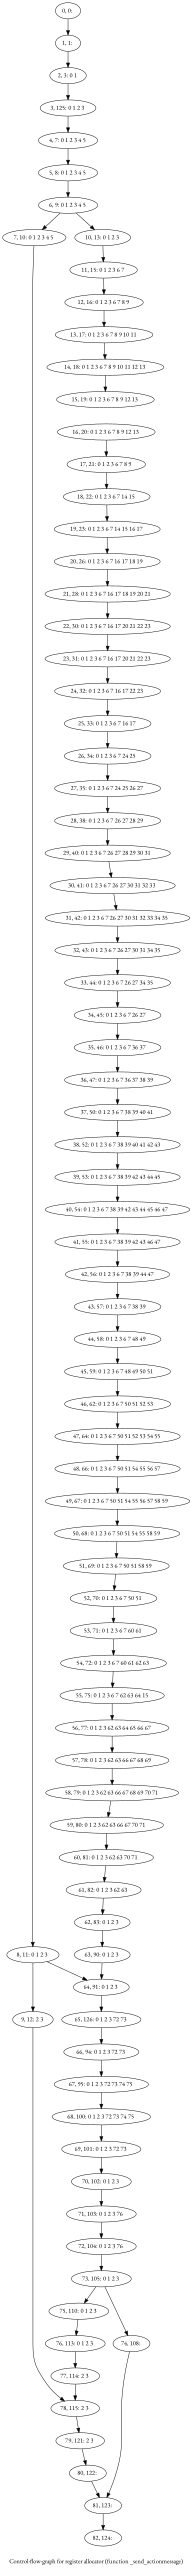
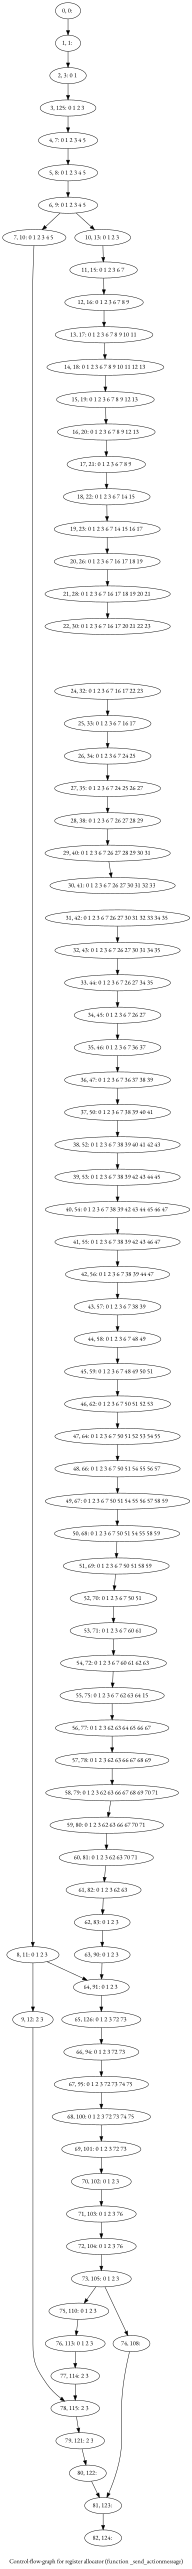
edge "15, 19: 0 1 2 3 6 7 8 9 12 13" -> "16, 20: 0 1 2 3 6 7 8 9 12 13": added
node "23, 31: 0 1 2 3 6 7 16 17 20 21 22 23": removed
edge "30, 41: 0 1 2 3 6 7 26 27 30 31 32 33" -> "31, 42: 0 1 2 3 6 7 26 27 30 31 32 33 34 35": removed
